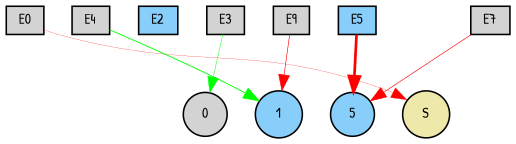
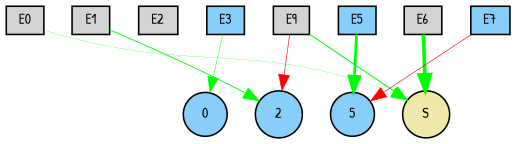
node "E4": label "E4" -> "E1"
node "E2": fillcolor lightskyblue -> lightgray
node "E3": fillcolor lightgray -> lightskyblue
node "E6": added
node "E7": fillcolor lightgray -> lightskyblue
edge "E5" -> "5": color red -> green
edge "E9" -> "S": added
edge "E0" -> "S": color red -> green
node "0": fillcolor lightgray -> lightskyblue
node "1": label "1" -> "2"
